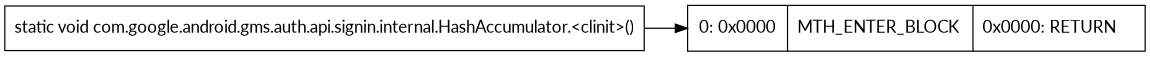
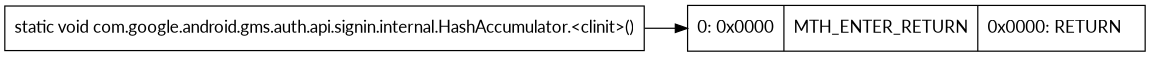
node "0: 0x0000": text "MTH_ENTER_BLOCK" -> "MTH_ENTER_RETURN"
